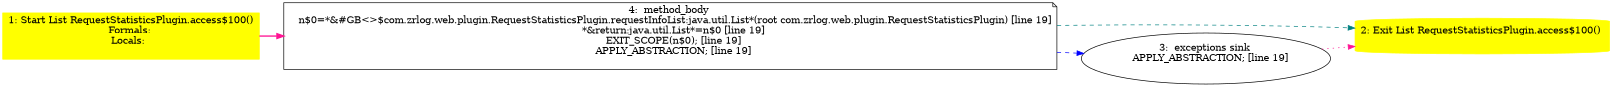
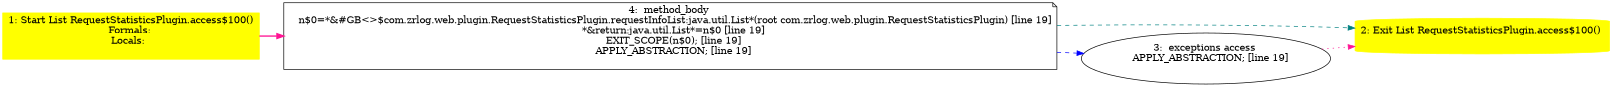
node "3:  exceptions sink APPLY_ABSTRACTION; [line 19]": label "3:  exceptions sink APPLY_ABSTRACTION; [line 19]" -> "3:  exceptions access APPLY_ABSTRACTION; [line 19]"
